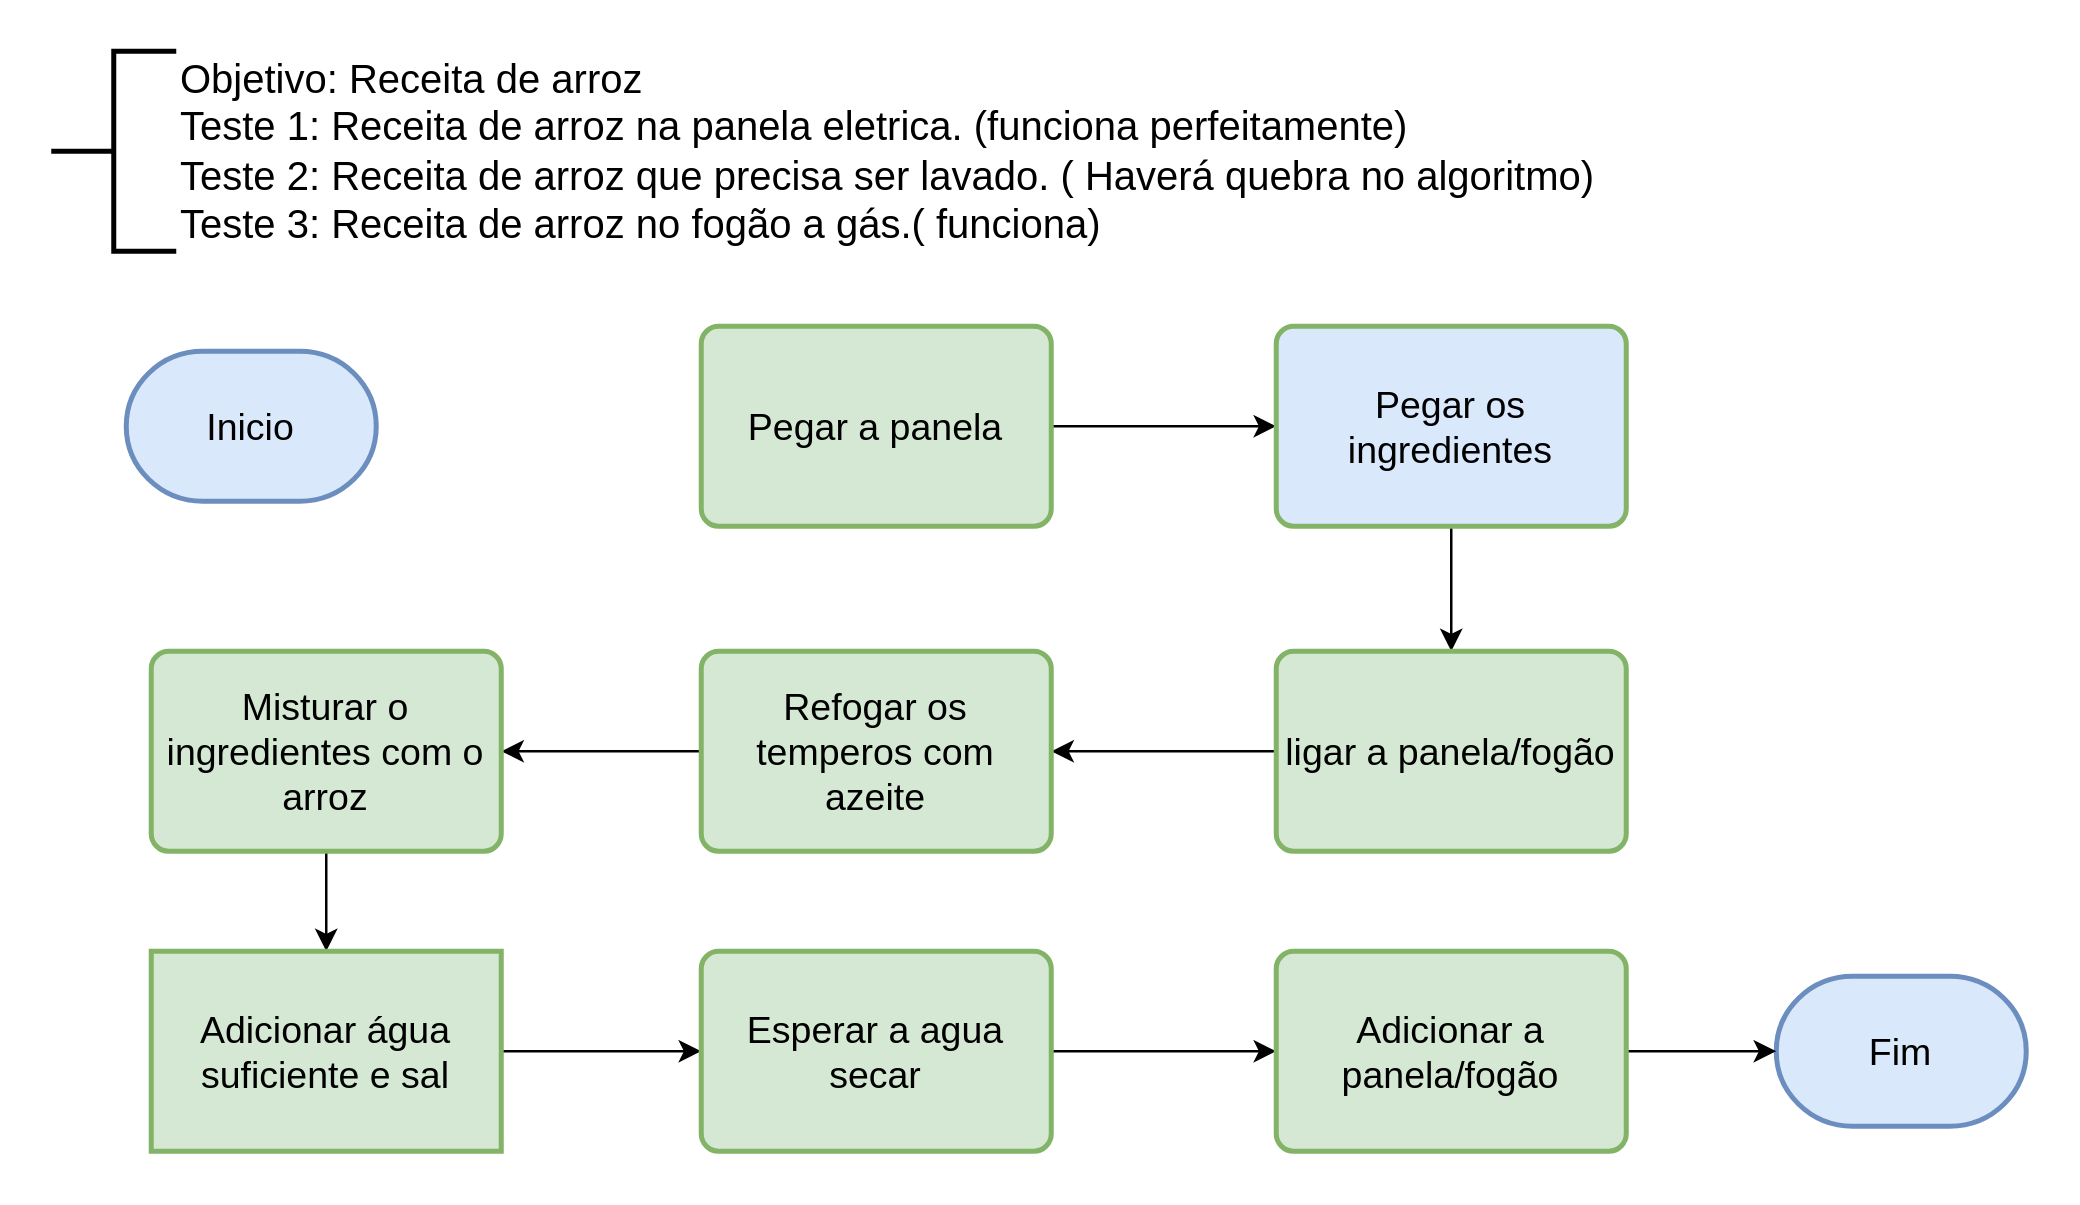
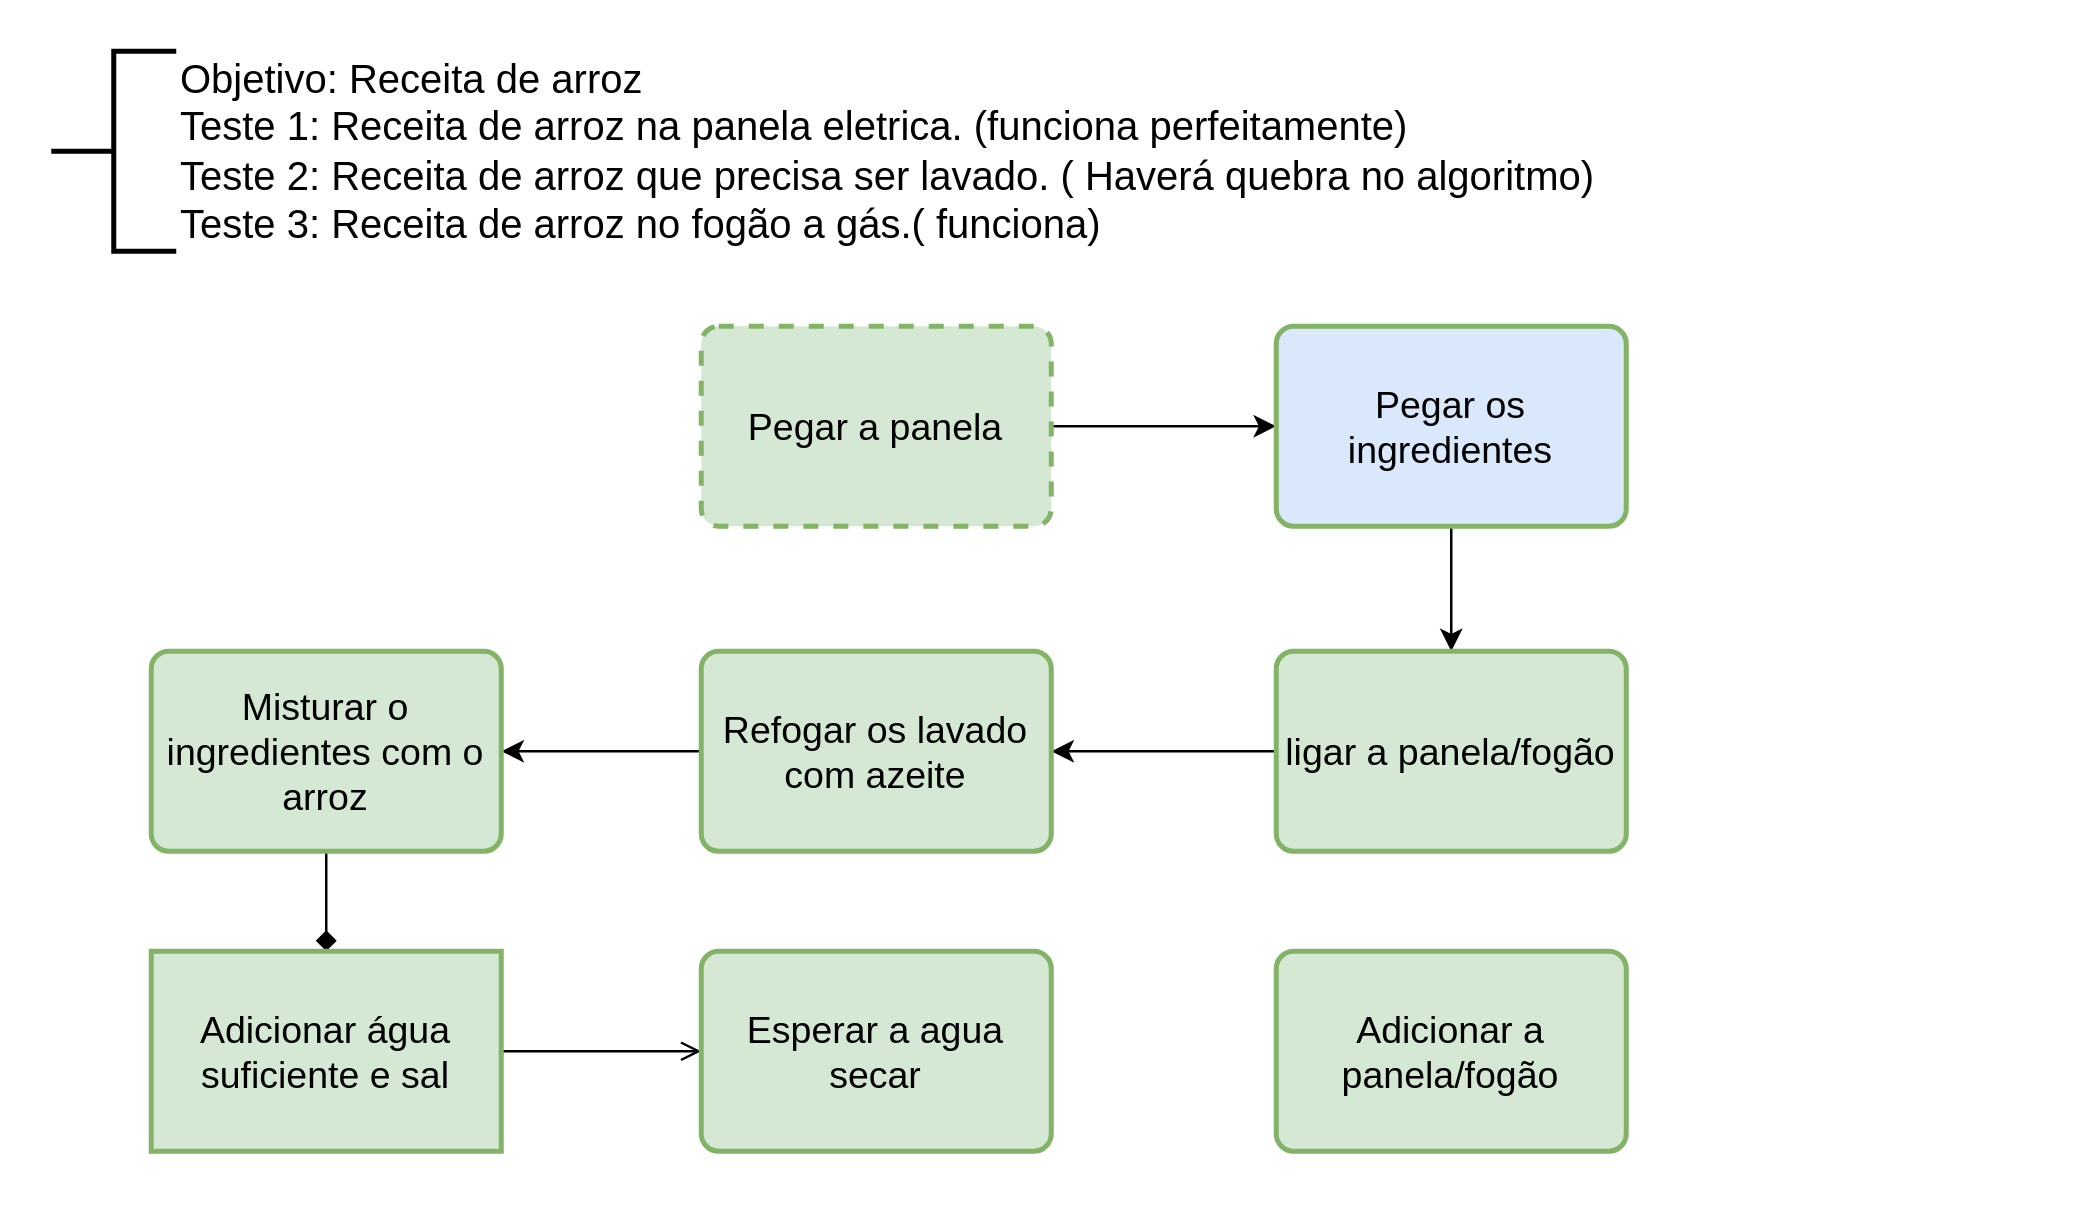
node "Inicio": removed
node "Pegar a panela": style solid -> dashed
node "Refogar os temperos com azeite": label "Refogar os temperos com azeite" -> "Refogar os lavado com azeite"
edge "Misturar o ingredientes com o arroz" -> "Adicionar água suficiente e sal": arrowhead classic -> diamond
edge "Adicionar água suficiente e sal" -> "Esperar a agua secar": arrowhead classic -> open
edge "Esperar a agua secar" -> "Adicionar a panela/fogão": removed
edge "Adicionar a panela/fogão" -> "Fim": removed
node "Fim": removed
